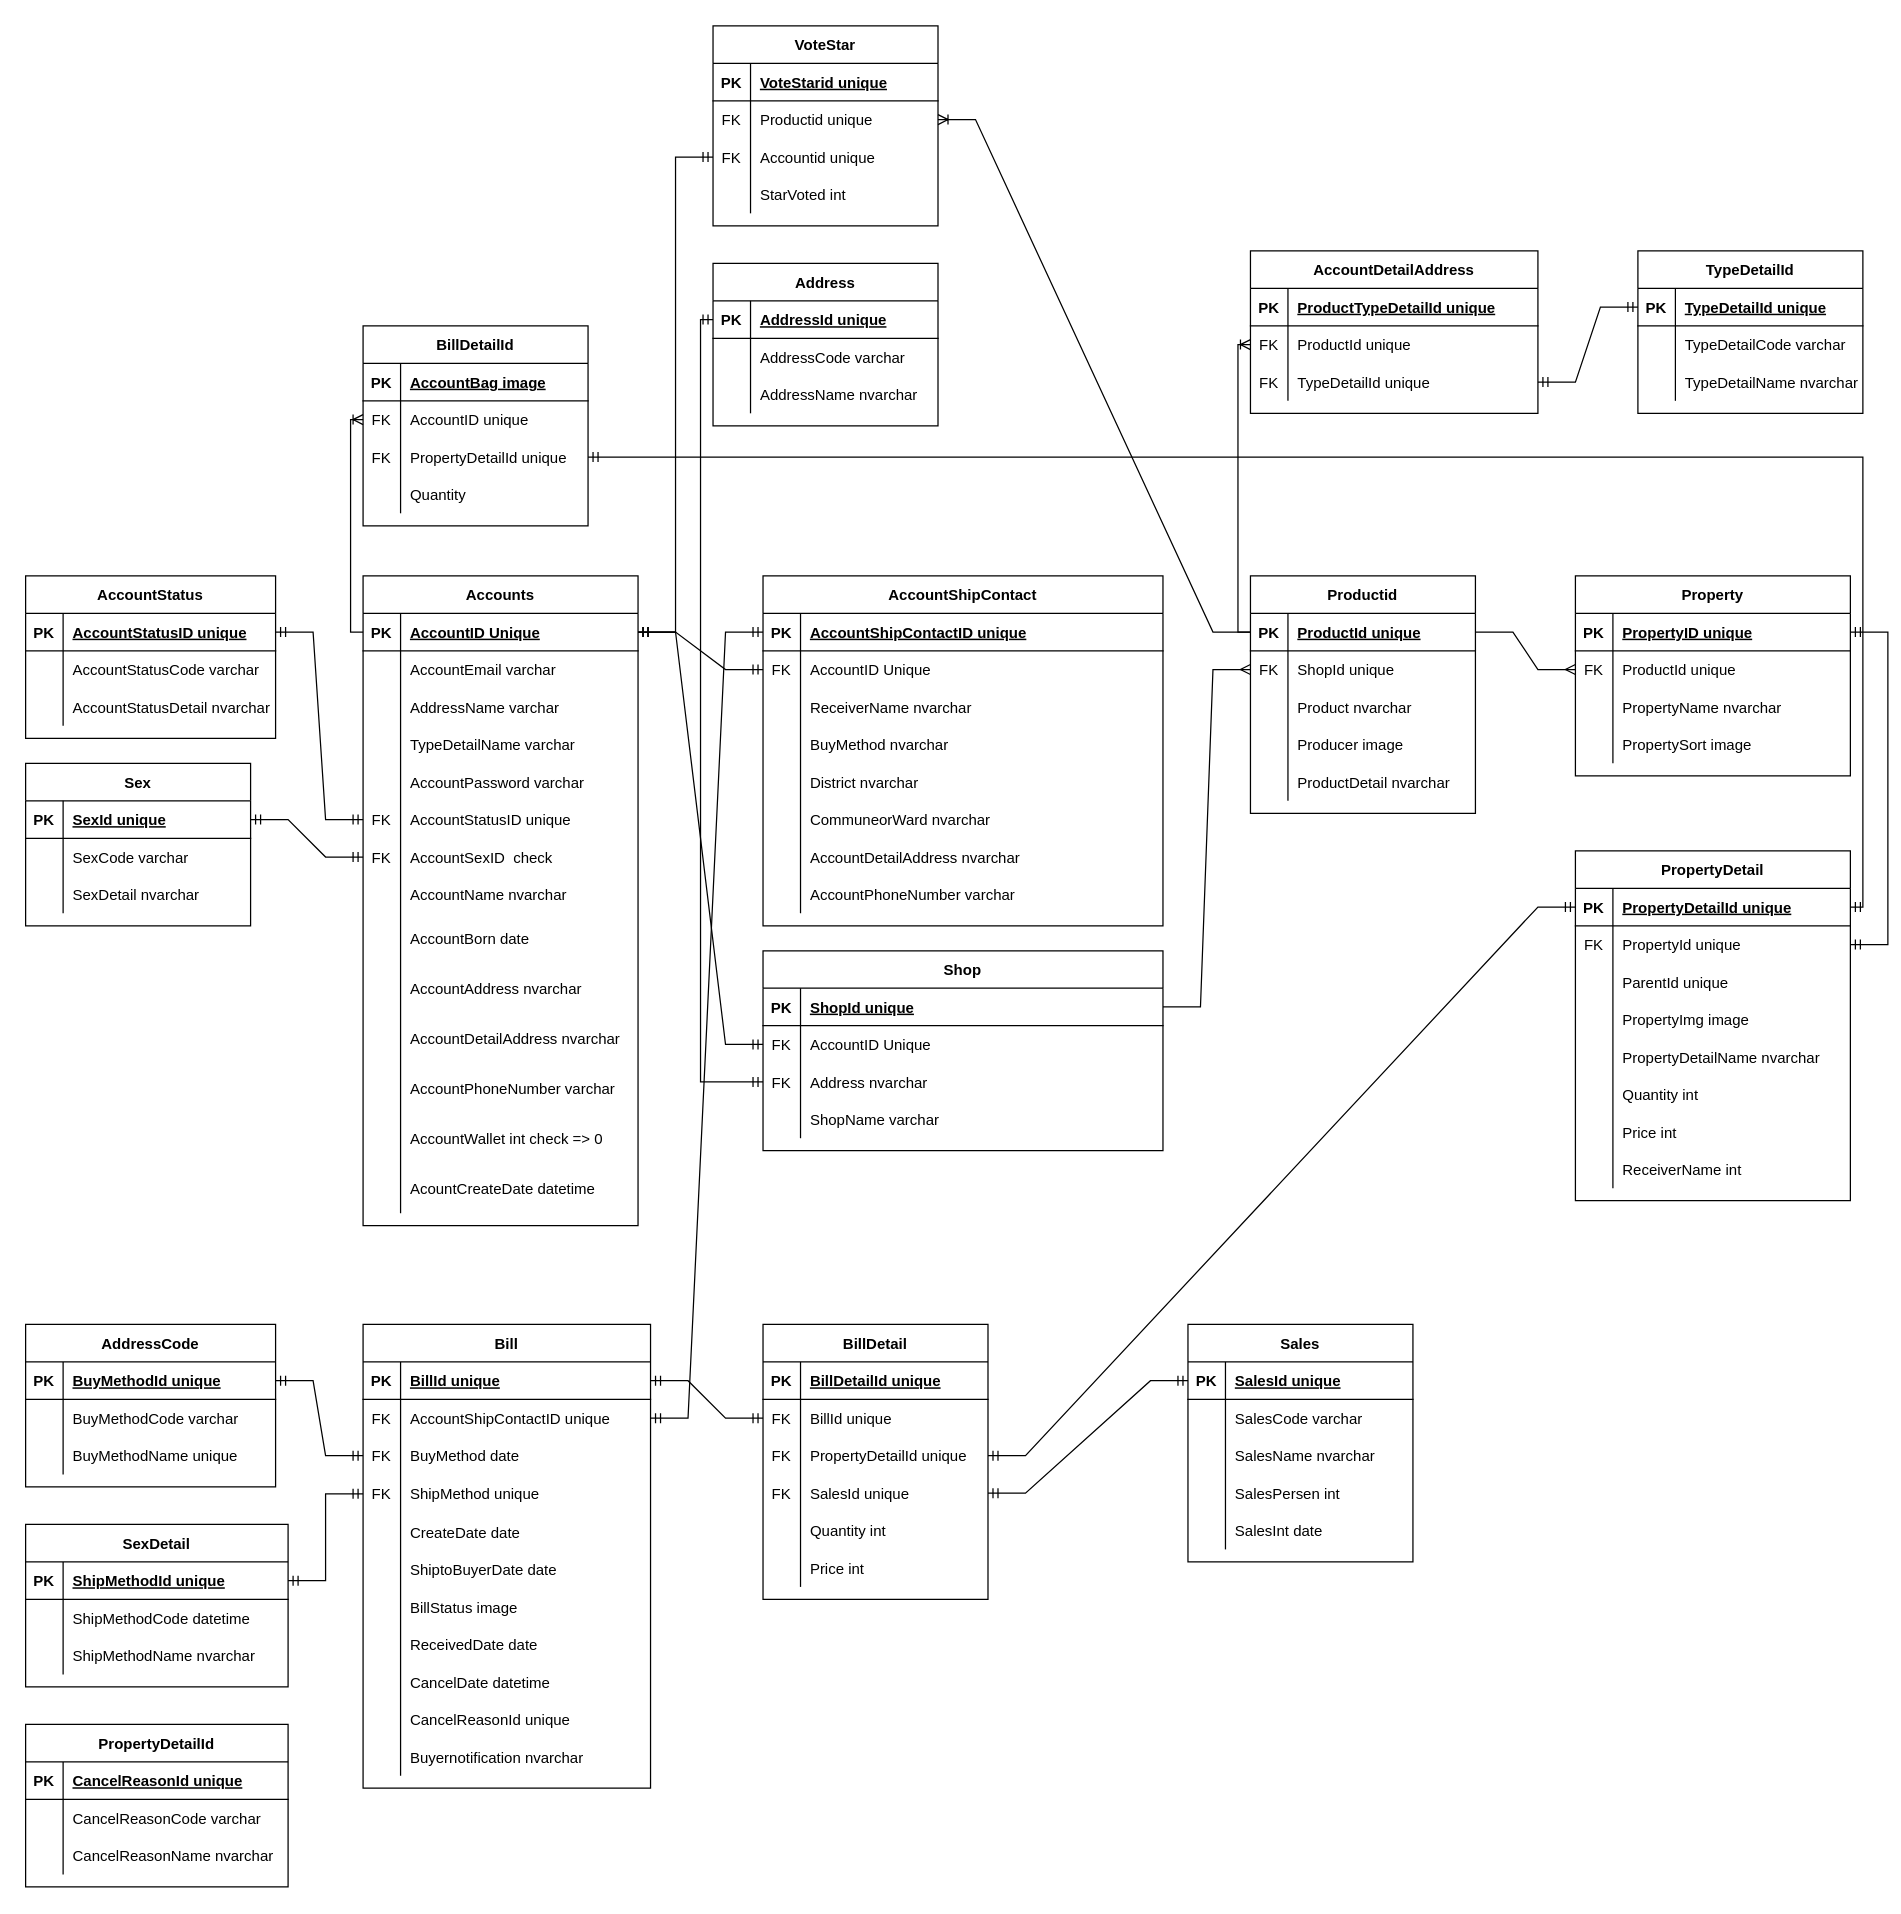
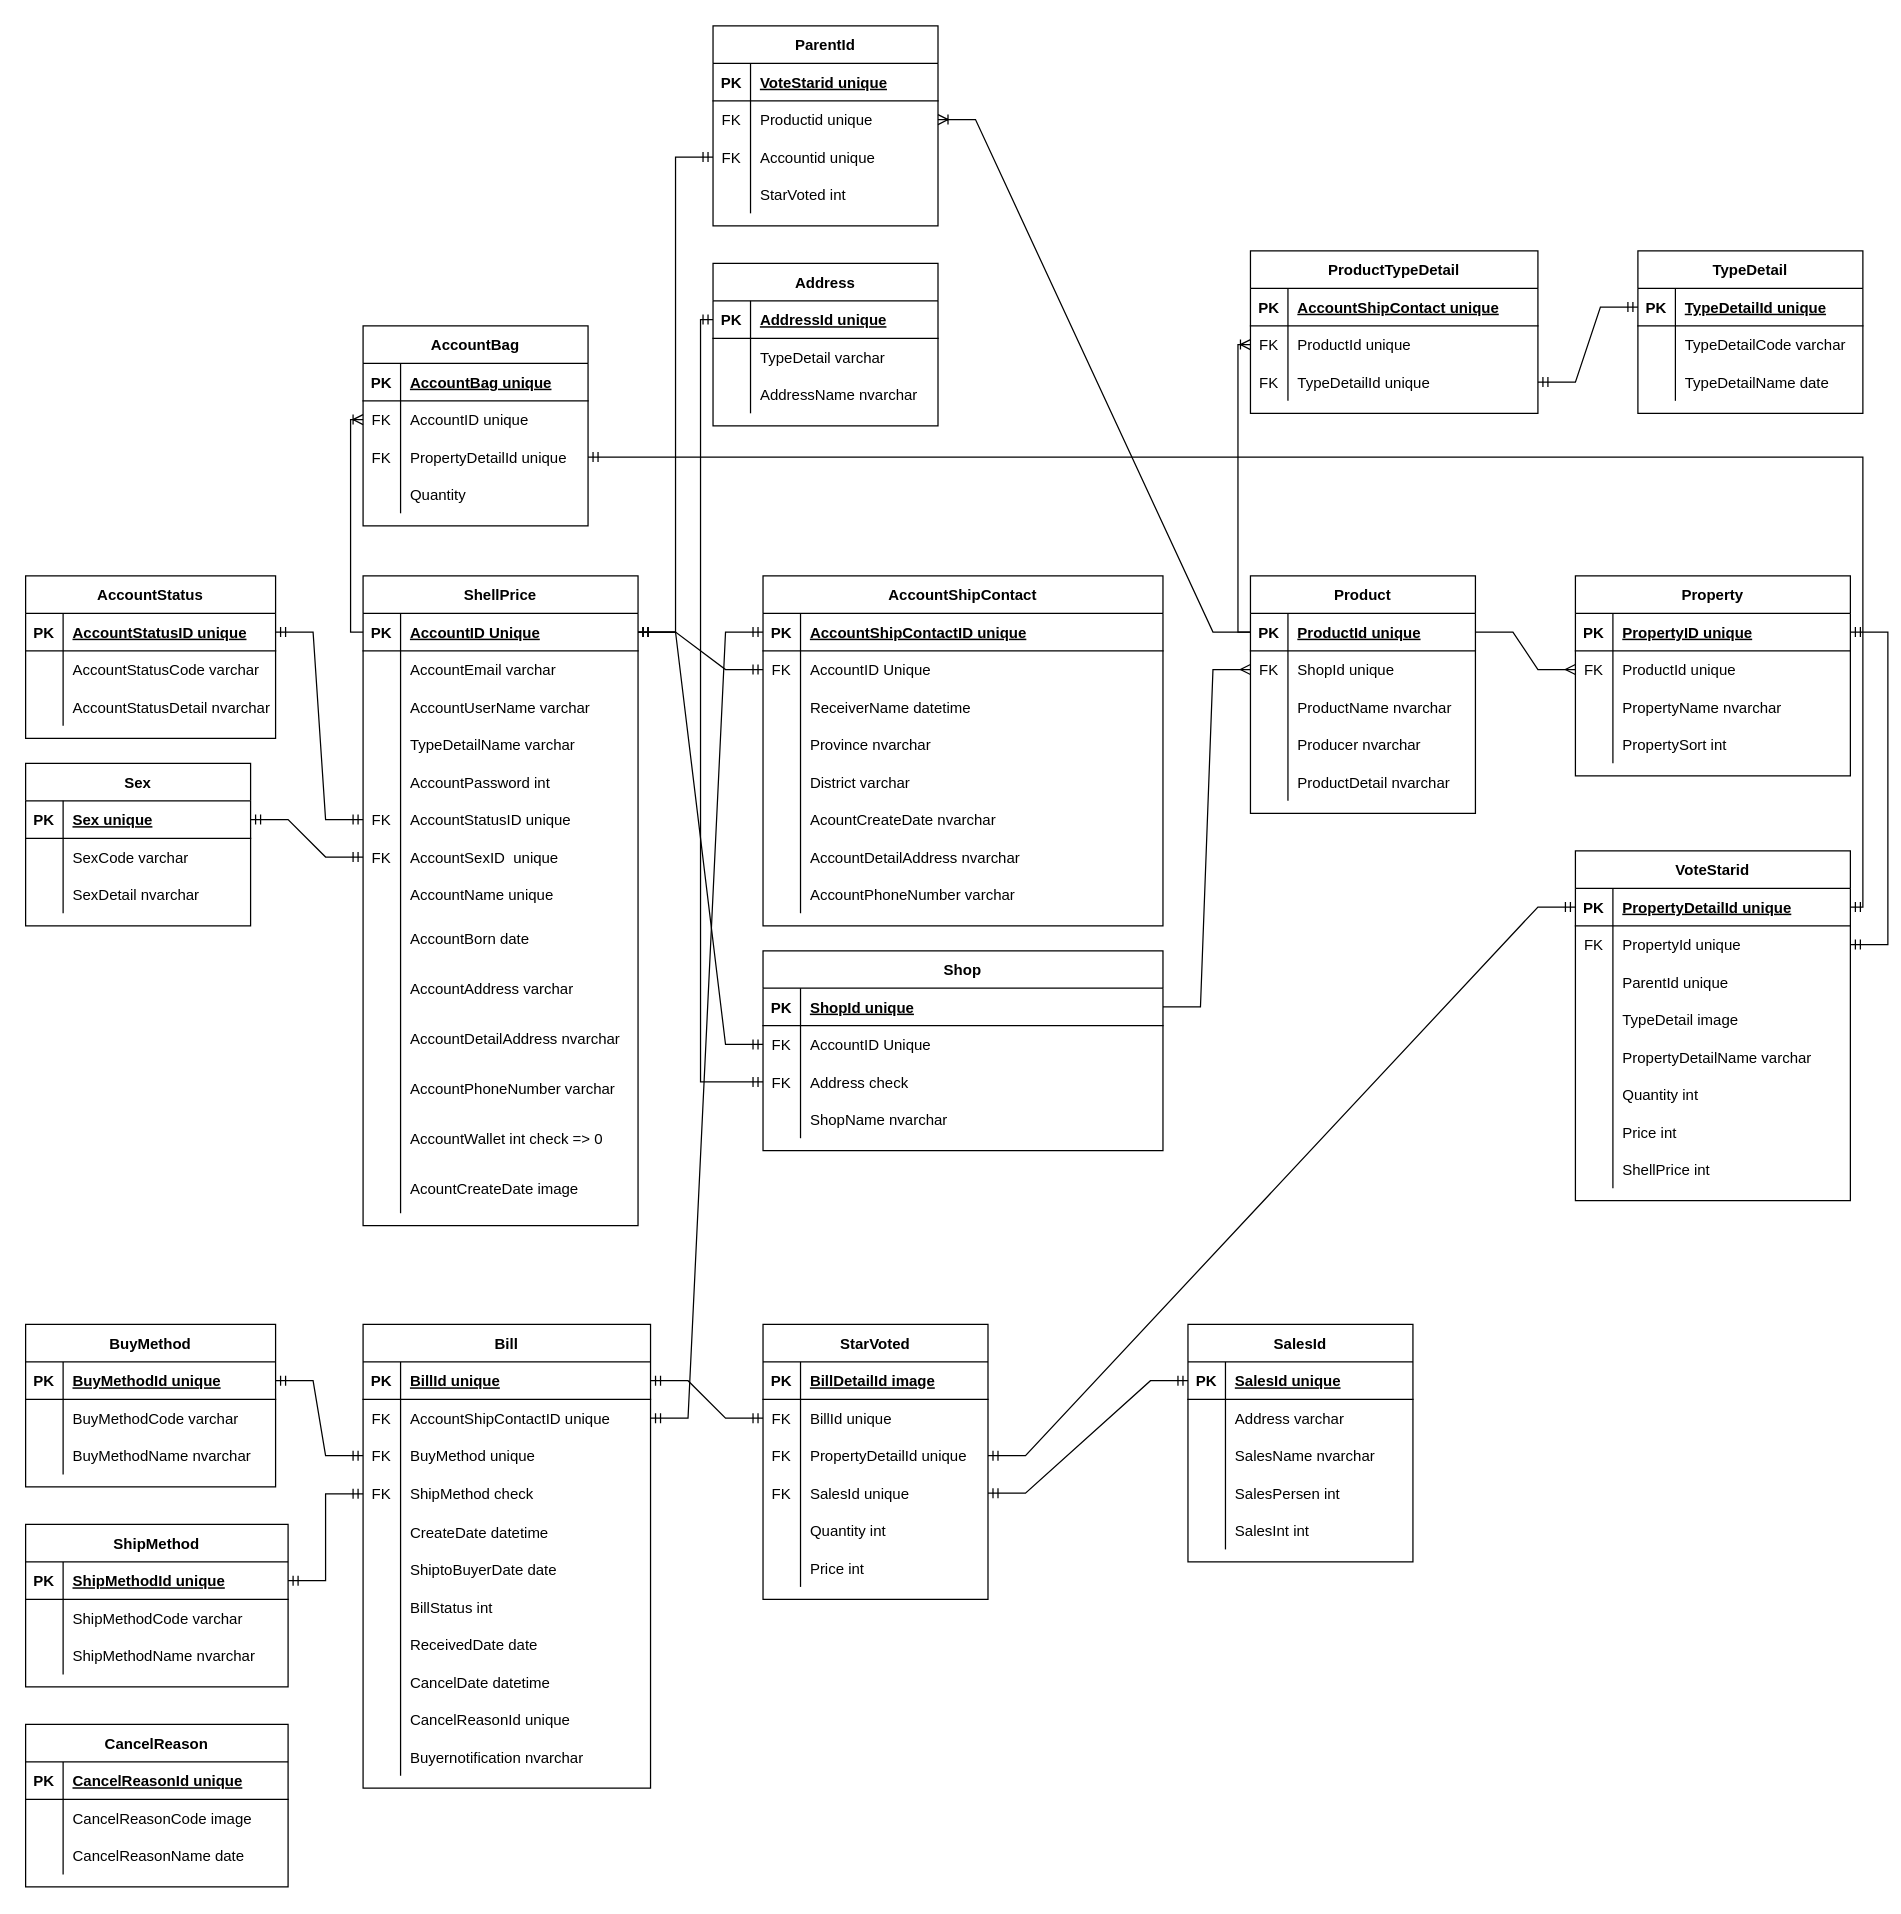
node "VoteStar": label "VoteStar" -> "ParentId"
node "AccountDetailAddress": label "AccountDetailAddress" -> "ProductTypeDetail"
node "TypeDetailId": label "TypeDetailId" -> "TypeDetail"
node "ProductTypeDetailId unique": label "ProductTypeDetailId unique" -> "AccountShipContact unique"
node "BillDetailId": label "BillDetailId" -> "AccountBag"
node "AddressCode varchar": label "AddressCode varchar" -> "TypeDetail varchar"
node "AccountBag image": label "AccountBag image" -> "AccountBag unique"
node "TypeDetailName nvarchar": label "TypeDetailName nvarchar" -> "TypeDetailName date"
node "Accounts": label "Accounts" -> "ShellPrice"
node "Productid": label "Productid" -> "Product"
node "AddressName varchar": label "AddressName varchar" -> "AccountUserName varchar"
node "ReceiverName nvarchar": label "ReceiverName nvarchar" -> "ReceiverName datetime"
node "Product nvarchar": label "Product nvarchar" -> "ProductName nvarchar"
node "BuyMethod nvarchar": label "BuyMethod nvarchar" -> "Province nvarchar"
node "Producer image": label "Producer image" -> "Producer nvarchar"
node "PropertySort image": label "PropertySort image" -> "PropertySort int"
node "AccountPassword varchar": label "AccountPassword varchar" -> "AccountPassword int"
node "District nvarchar": label "District nvarchar" -> "District varchar"
node "SexId unique": label "SexId unique" -> "Sex unique"
node "CommuneorWard nvarchar": label "CommuneorWard nvarchar" -> "AcountCreateDate nvarchar"
node "AccountSexID check": label "AccountSexID check" -> "AccountSexID unique"
node "PropertyDetail": label "PropertyDetail" -> "VoteStarid"
node "AccountName nvarchar": label "AccountName nvarchar" -> "AccountName unique"
node "AccountAddress nvarchar": label "AccountAddress nvarchar" -> "AccountAddress varchar"
node "PropertyImg image": label "PropertyImg image" -> "TypeDetail image"
node "PropertyDetailName nvarchar": label "PropertyDetailName nvarchar" -> "PropertyDetailName varchar"
node "Address nvarchar": label "Address nvarchar" -> "Address check"
node "ShopName varchar": label "ShopName varchar" -> "ShopName nvarchar"
node "ReceiverName int": label "ReceiverName int" -> "ShellPrice int"
node "AcountCreateDate datetime": label "AcountCreateDate datetime" -> "AcountCreateDate image"
node "AddressCode": label "AddressCode" -> "BuyMethod"
node "BillDetail": label "BillDetail" -> "StarVoted"
node "Sales": label "Sales" -> "SalesId"
node "BillDetailId unique": label "BillDetailId unique" -> "BillDetailId image"
node "SalesCode varchar": label "SalesCode varchar" -> "Address varchar"
node "BuyMethodName unique": label "BuyMethodName unique" -> "BuyMethodName nvarchar"
node "BuyMethod date": label "BuyMethod date" -> "BuyMethod unique"
node "ShipMethod unique": label "ShipMethod unique" -> "ShipMethod check"
node "SalesInt date": label "SalesInt date" -> "SalesInt int"
node "CreateDate date": label "CreateDate date" -> "CreateDate datetime"
node "SexDetail": label "SexDetail" -> "ShipMethod"
node "BillStatus image": label "BillStatus image" -> "BillStatus int"
node "ShipMethodCode datetime": label "ShipMethodCode datetime" -> "ShipMethodCode varchar"
node "PropertyDetailId": label "PropertyDetailId" -> "CancelReason"
node "CancelReasonCode varchar": label "CancelReasonCode varchar" -> "CancelReasonCode image"
node "CancelReasonName nvarchar": label "CancelReasonName nvarchar" -> "CancelReasonName date"
